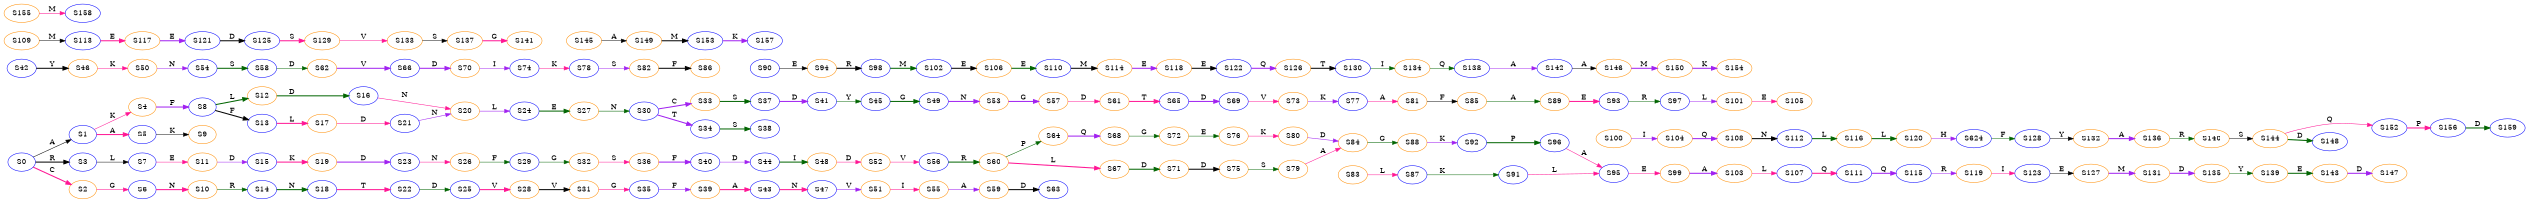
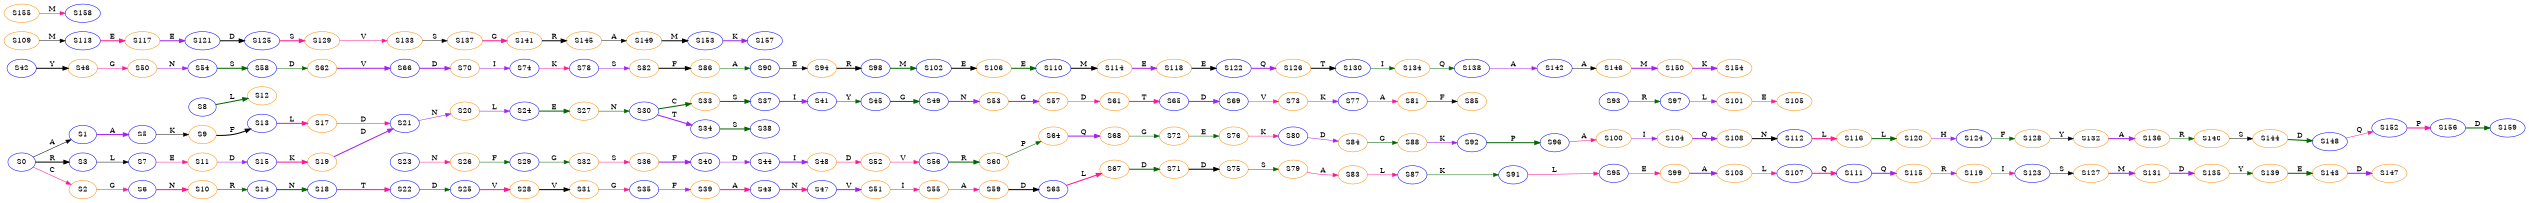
edge "S141" -> "S145": added, label "R"
edge "S46" -> "S50": label "K" -> "G"
edge "S86" -> "S90": added, label "A"
node "S16": removed
edge "S37" -> "S41": label "D" -> "I"
node "S89": removed
node "S4": removed
edge "S30" -> "S33": color purple -> darkgreen
edge "S8" -> "S13": now "S9" -> "S13"
edge "S144" -> "S152": now "S148" -> "S152"
edge "S1" -> "S5": color deeppink -> purple
node "S80": color darkorange -> blue
edge "S112" -> "S116": color darkgreen -> deeppink
node "S624": label "S624" -> "S124"
node "S128": color blue -> darkorange
edge "S79" -> "S84": now "S79" -> "S83"
edge "S96" -> "S95": now "S96" -> "S100"
edge "S19" -> "S23": now "S19" -> "S21"
edge "S44" -> "S48": color darkgreen -> purple
edge "S60" -> "S67": now "S63" -> "S67"
edge "S123" -> "S127": label "E" -> "S"
node "S115": color blue -> darkorange
edge "S0" -> "S2": style bold -> solid
edge "S47" -> "S51": style solid -> bold
edge "S55" -> "S59": color purple -> deeppink
